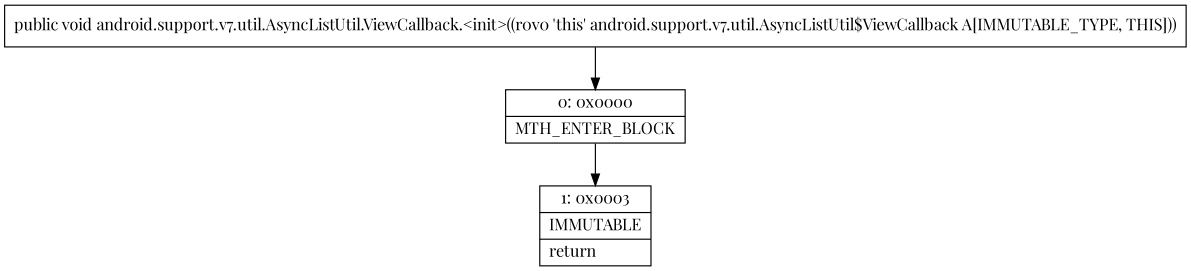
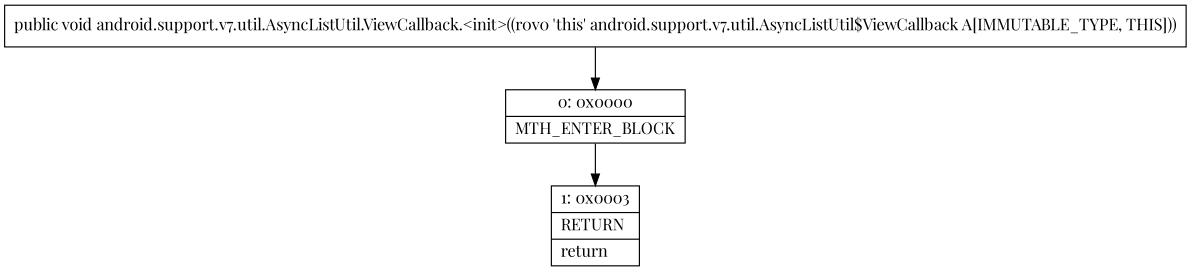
node "1: 0x0003": text "IMMUTABLE" -> "RETURN"
